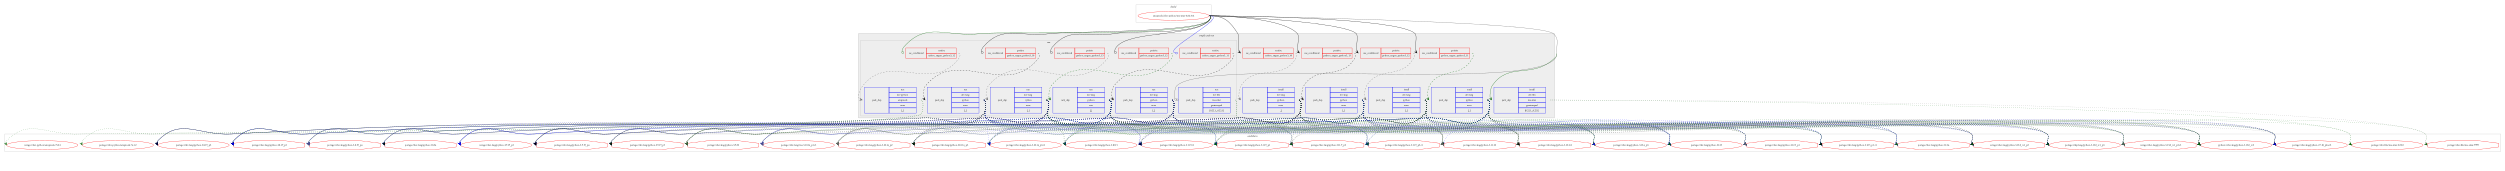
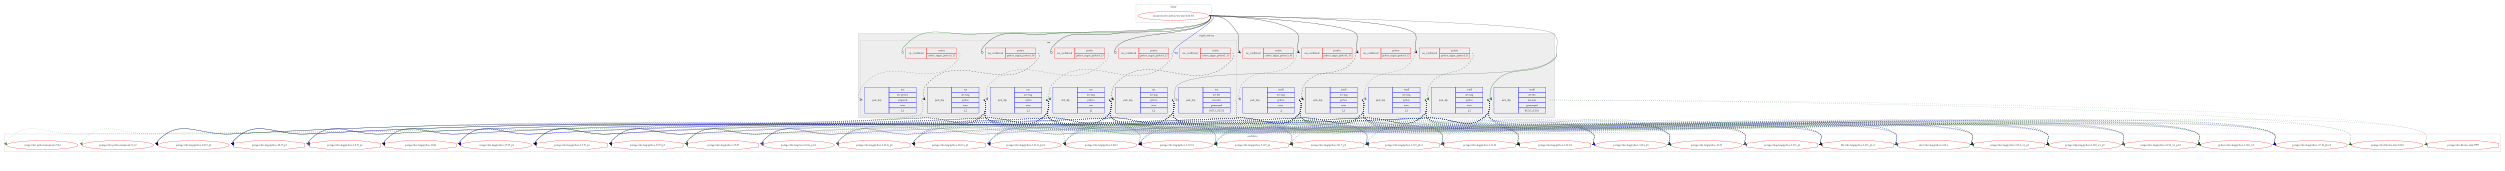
node "portage://dev-lang/python-3.12.5_p1": label "portage://dev-lang/python-3.12.5_p1" -> "portage://lang-lang/python-3.12.5_p1"
node "portage://dev-lang/python-3.12.5_p1-r1": label "portage://dev-lang/python-3.12.5_p1-r1" -> "libs://dev-lang/python-3.12.5_p1-r1"
node "portage://dev-lang/python-3.12.6": label "portage://dev-lang/python-3.12.6" -> "sitter://dev-lang/python-3.12.6"
